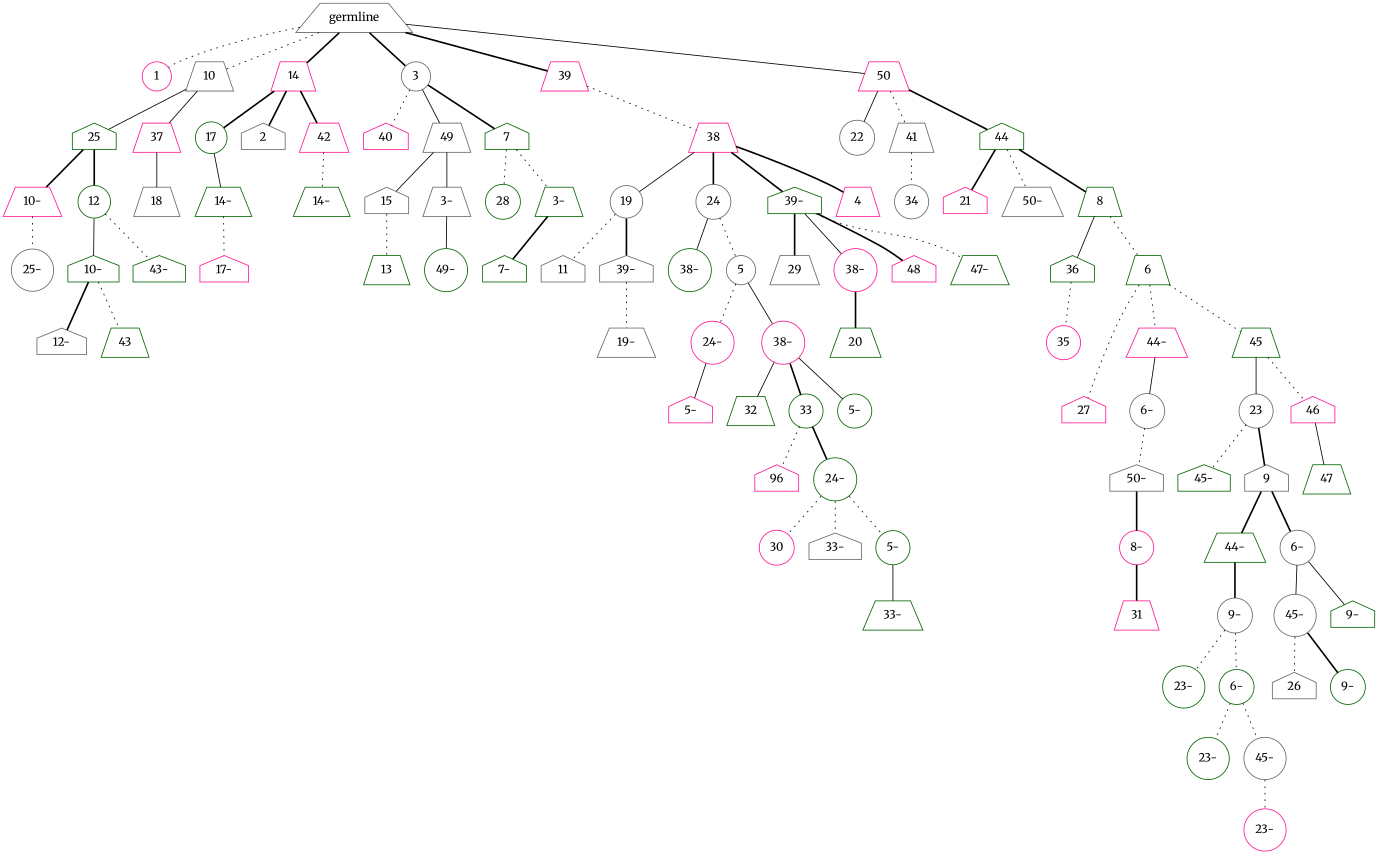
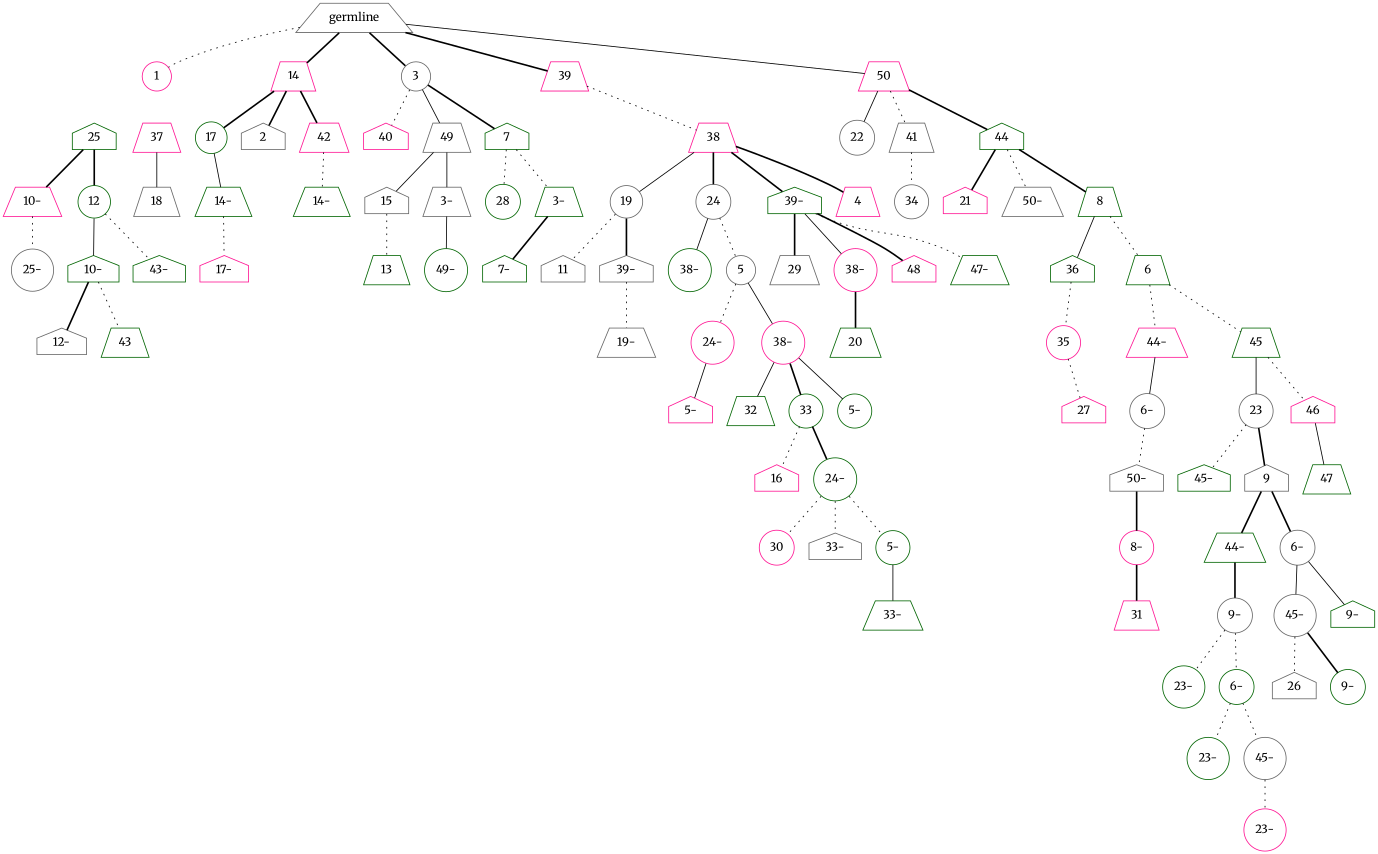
node "10": removed
edge "6" -- "27": now "35" -- "27"
node "96": label "96" -> "16"
